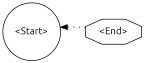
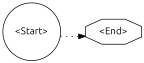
edge "<End>" -> "<Start>": reversed
